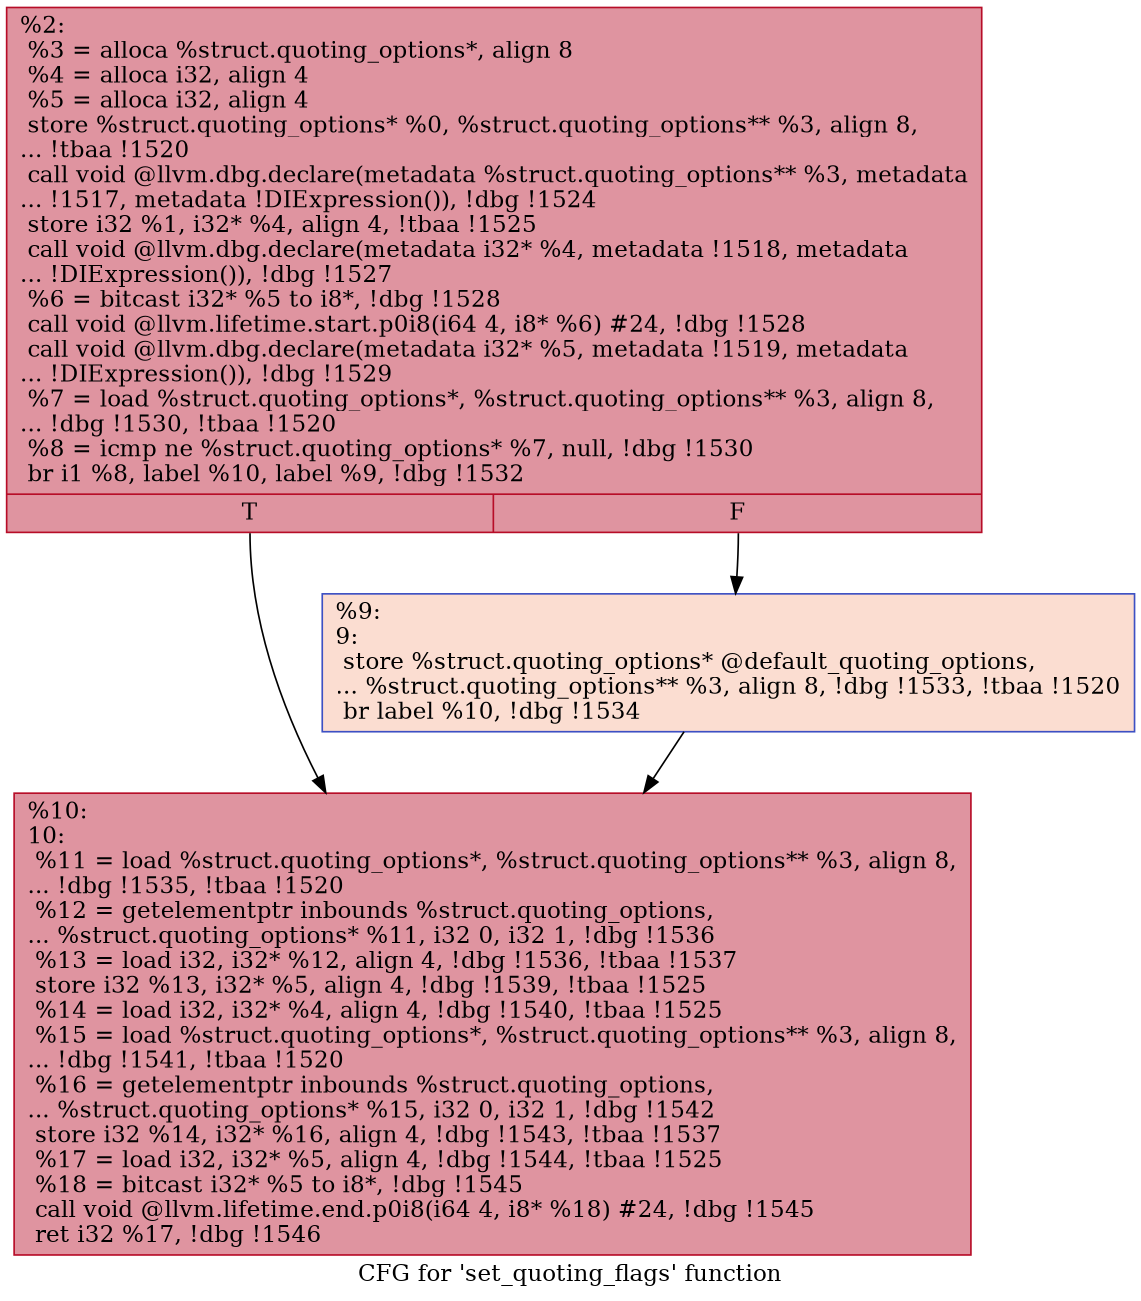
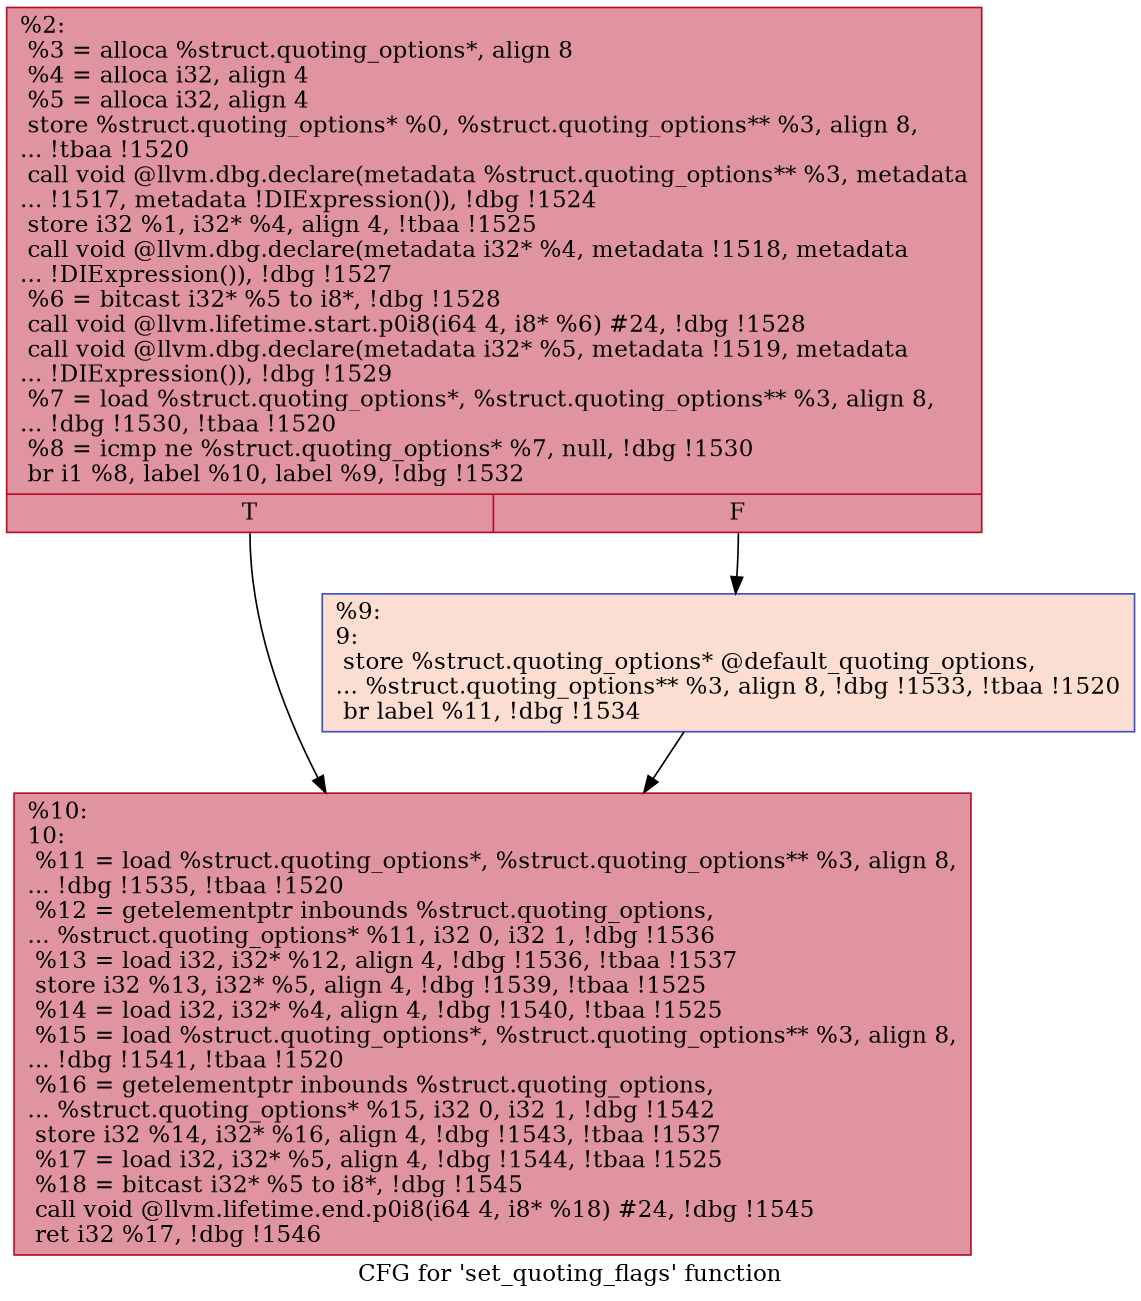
node "%9:": text "br label %10, !dbg !1534" -> "br label %11, !dbg !1534"
